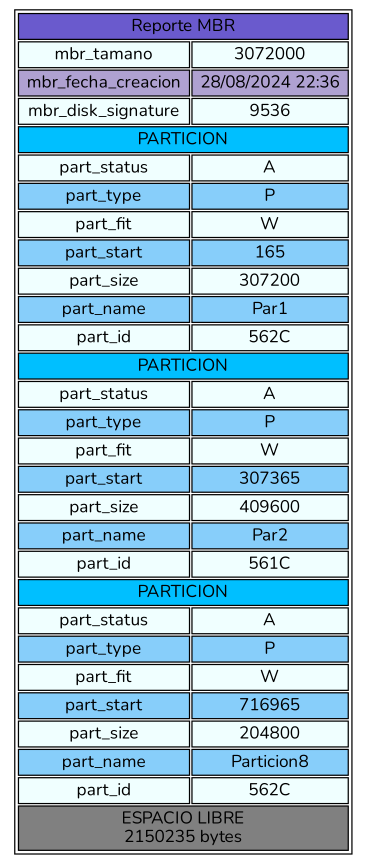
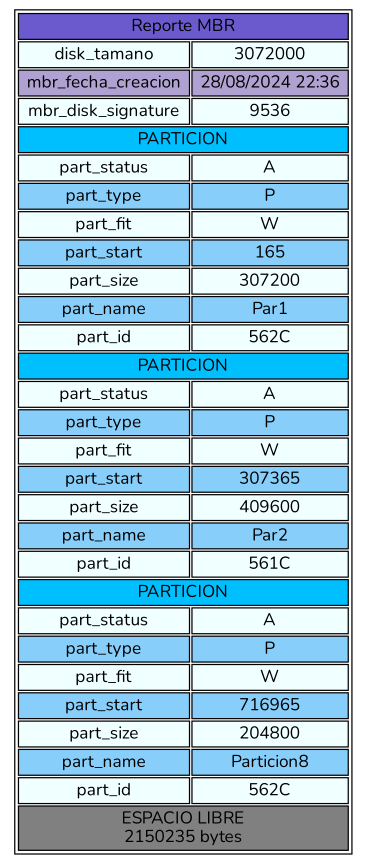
node "Reporte MBR": text "mbr_tamano" -> "disk_tamano"
